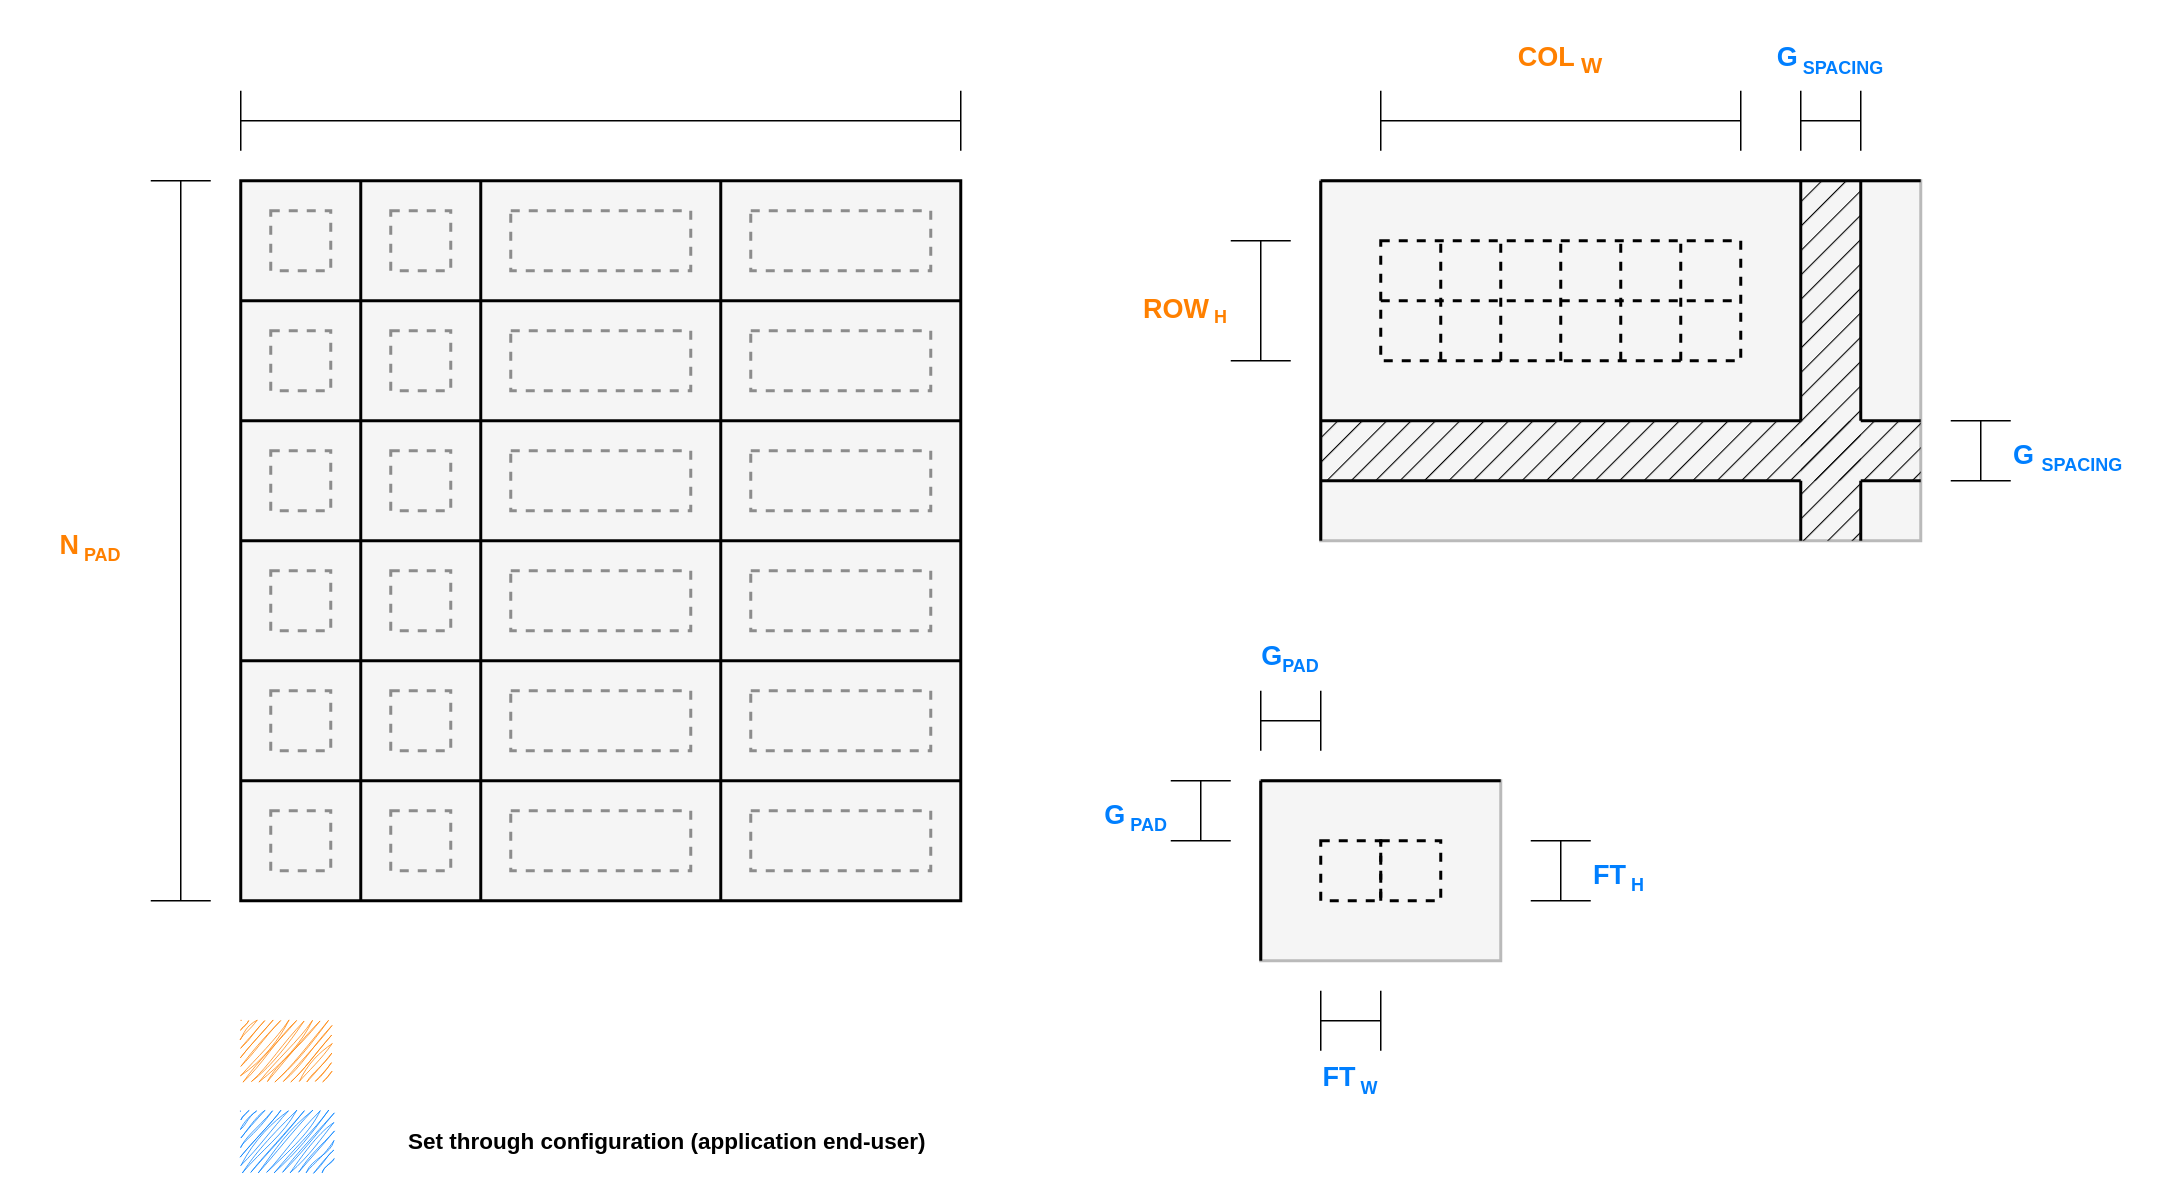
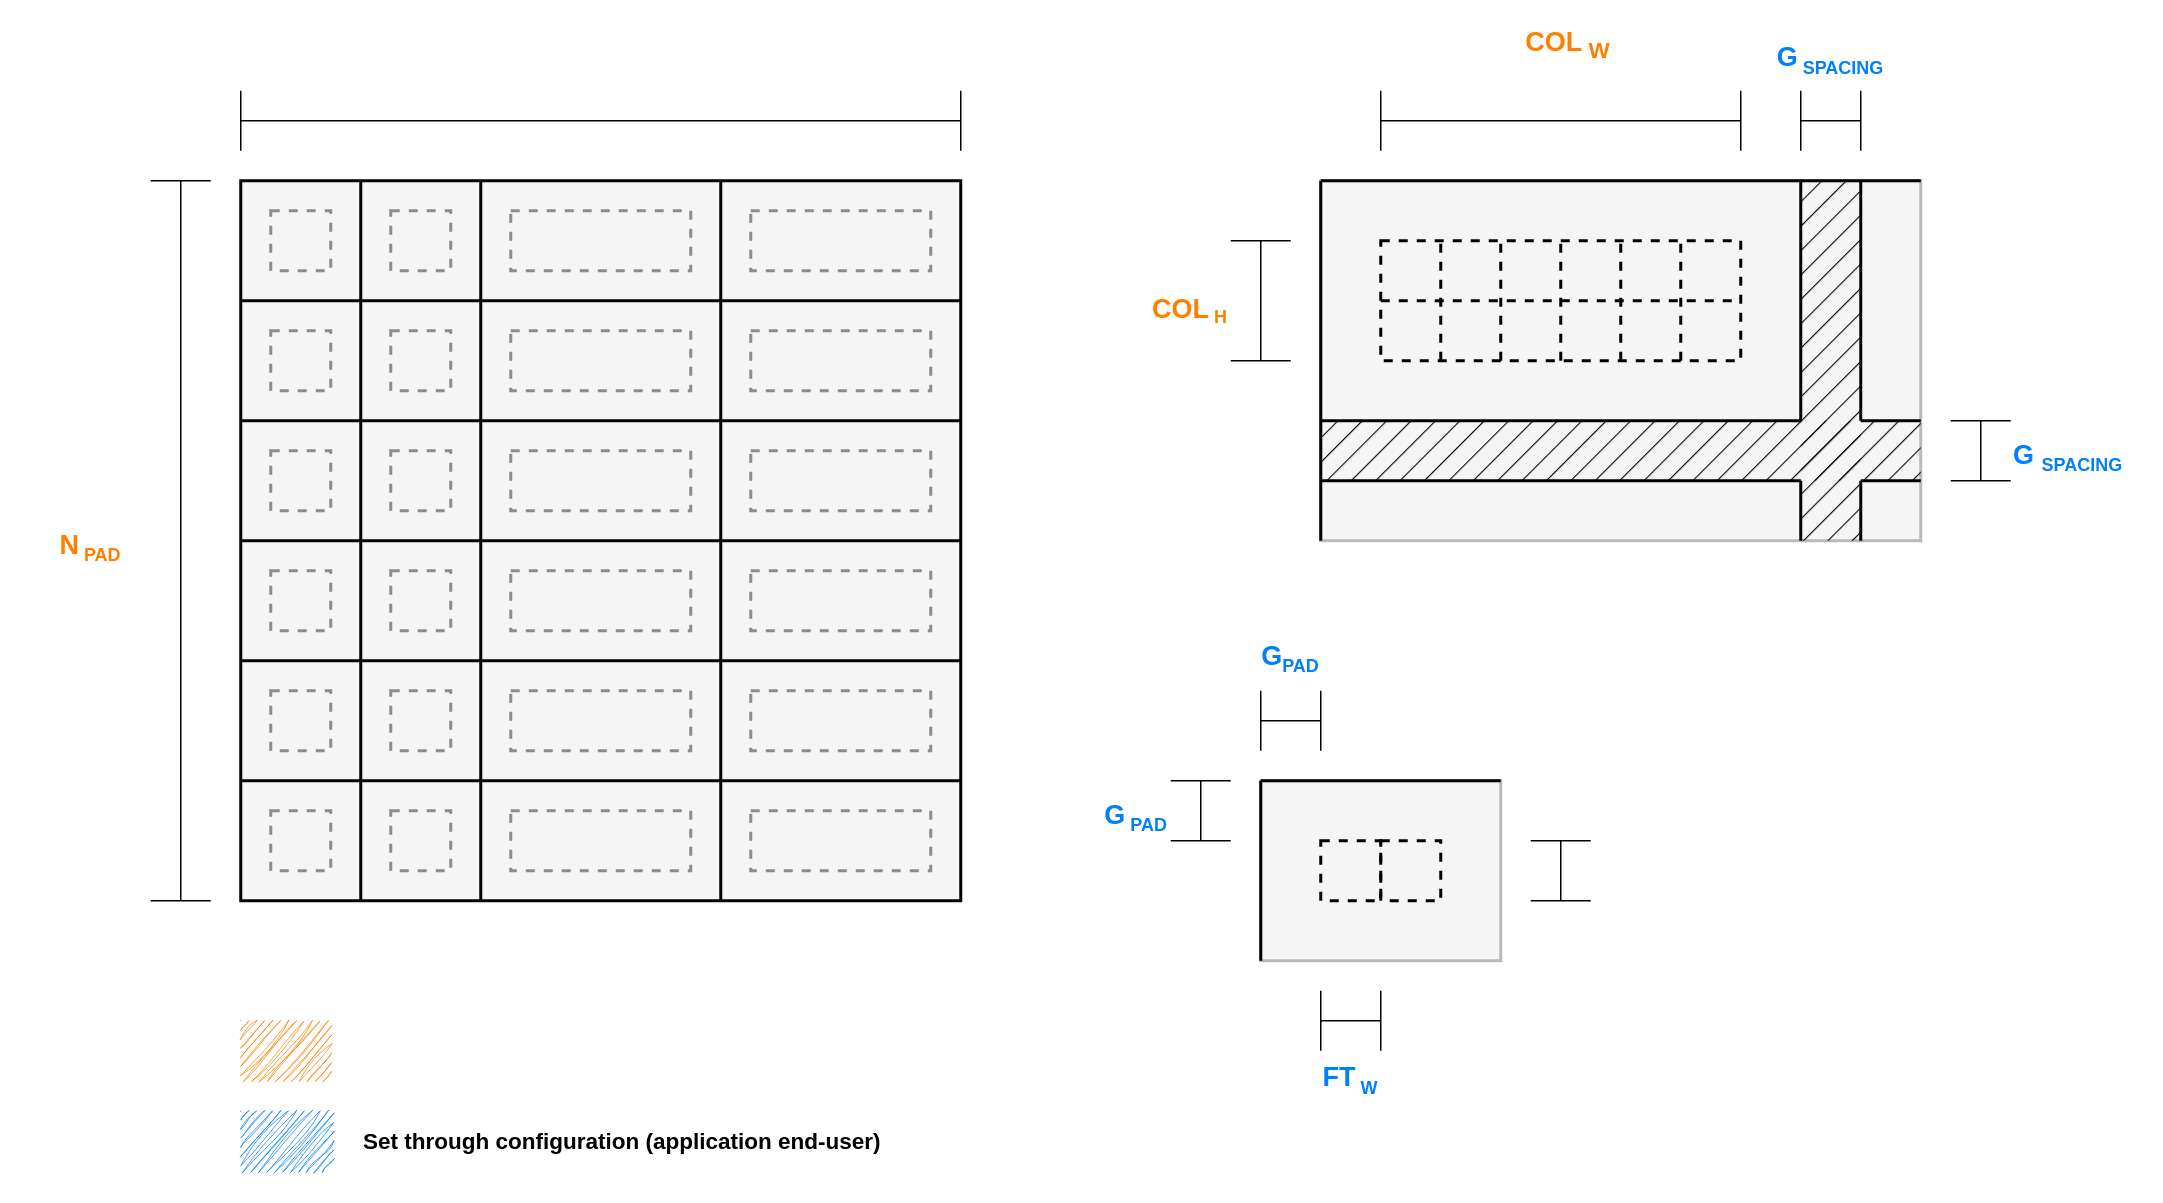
node "COL W": moved (1561, 61) -> (1568, 46)
node "ROW H": label "ROW H" -> "COL H"
node "FT H": removed
node "Set through configuration (application end-user)": moved (704, 1141) -> (659, 1141)
